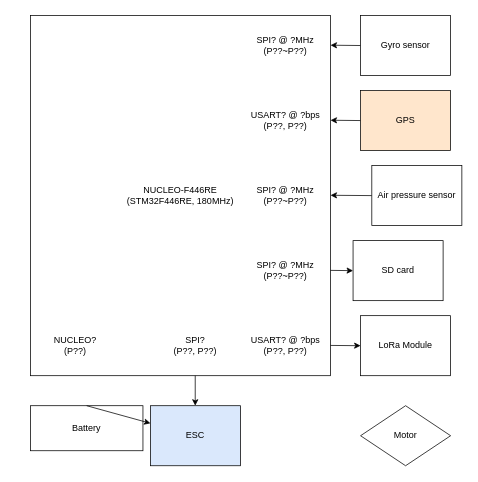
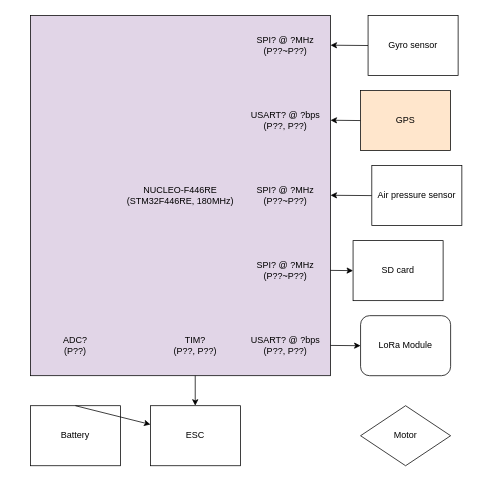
node "Gyro sensor": moved (405, 45) -> (413, 45)
node "NUCLEO-F446RE (STM32F446RE, 180MHz)": fillcolor #ffffff -> #e1d5e7
node "NUCLEO? (P??)": label "NUCLEO? (P??)" -> "ADC? (P??)"
node "SPI? (P??, P??)": label "SPI? (P??, P??)" -> "TIM? (P??, P??)"
node "LoRa Module": shape rectangle -> rounded rectangle
node "Battery": size 113x45 -> 90x60
node "ESC": fillcolor #dae8fc -> #ffffff
